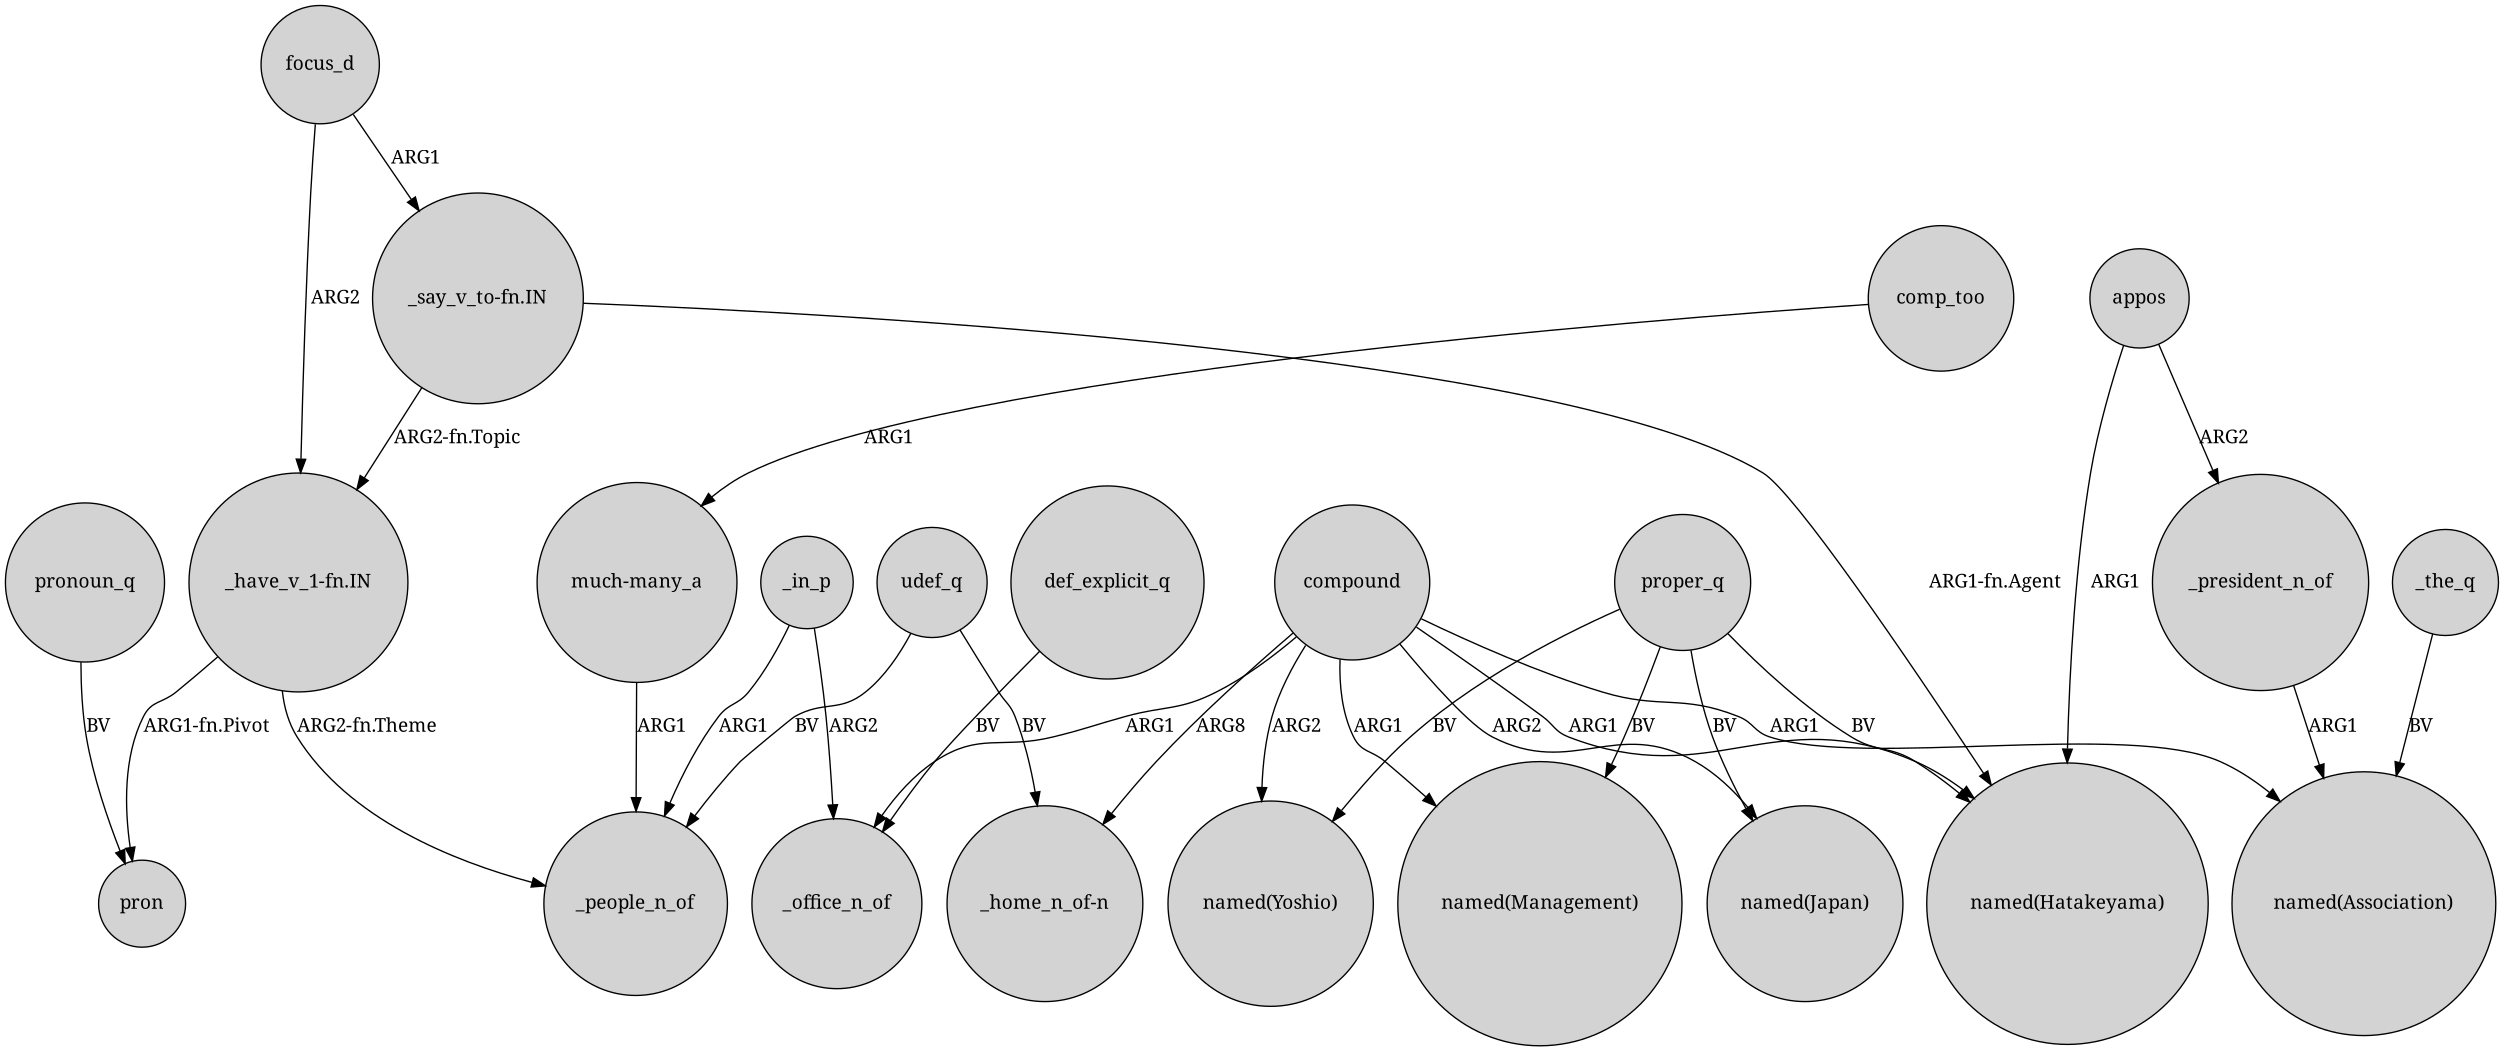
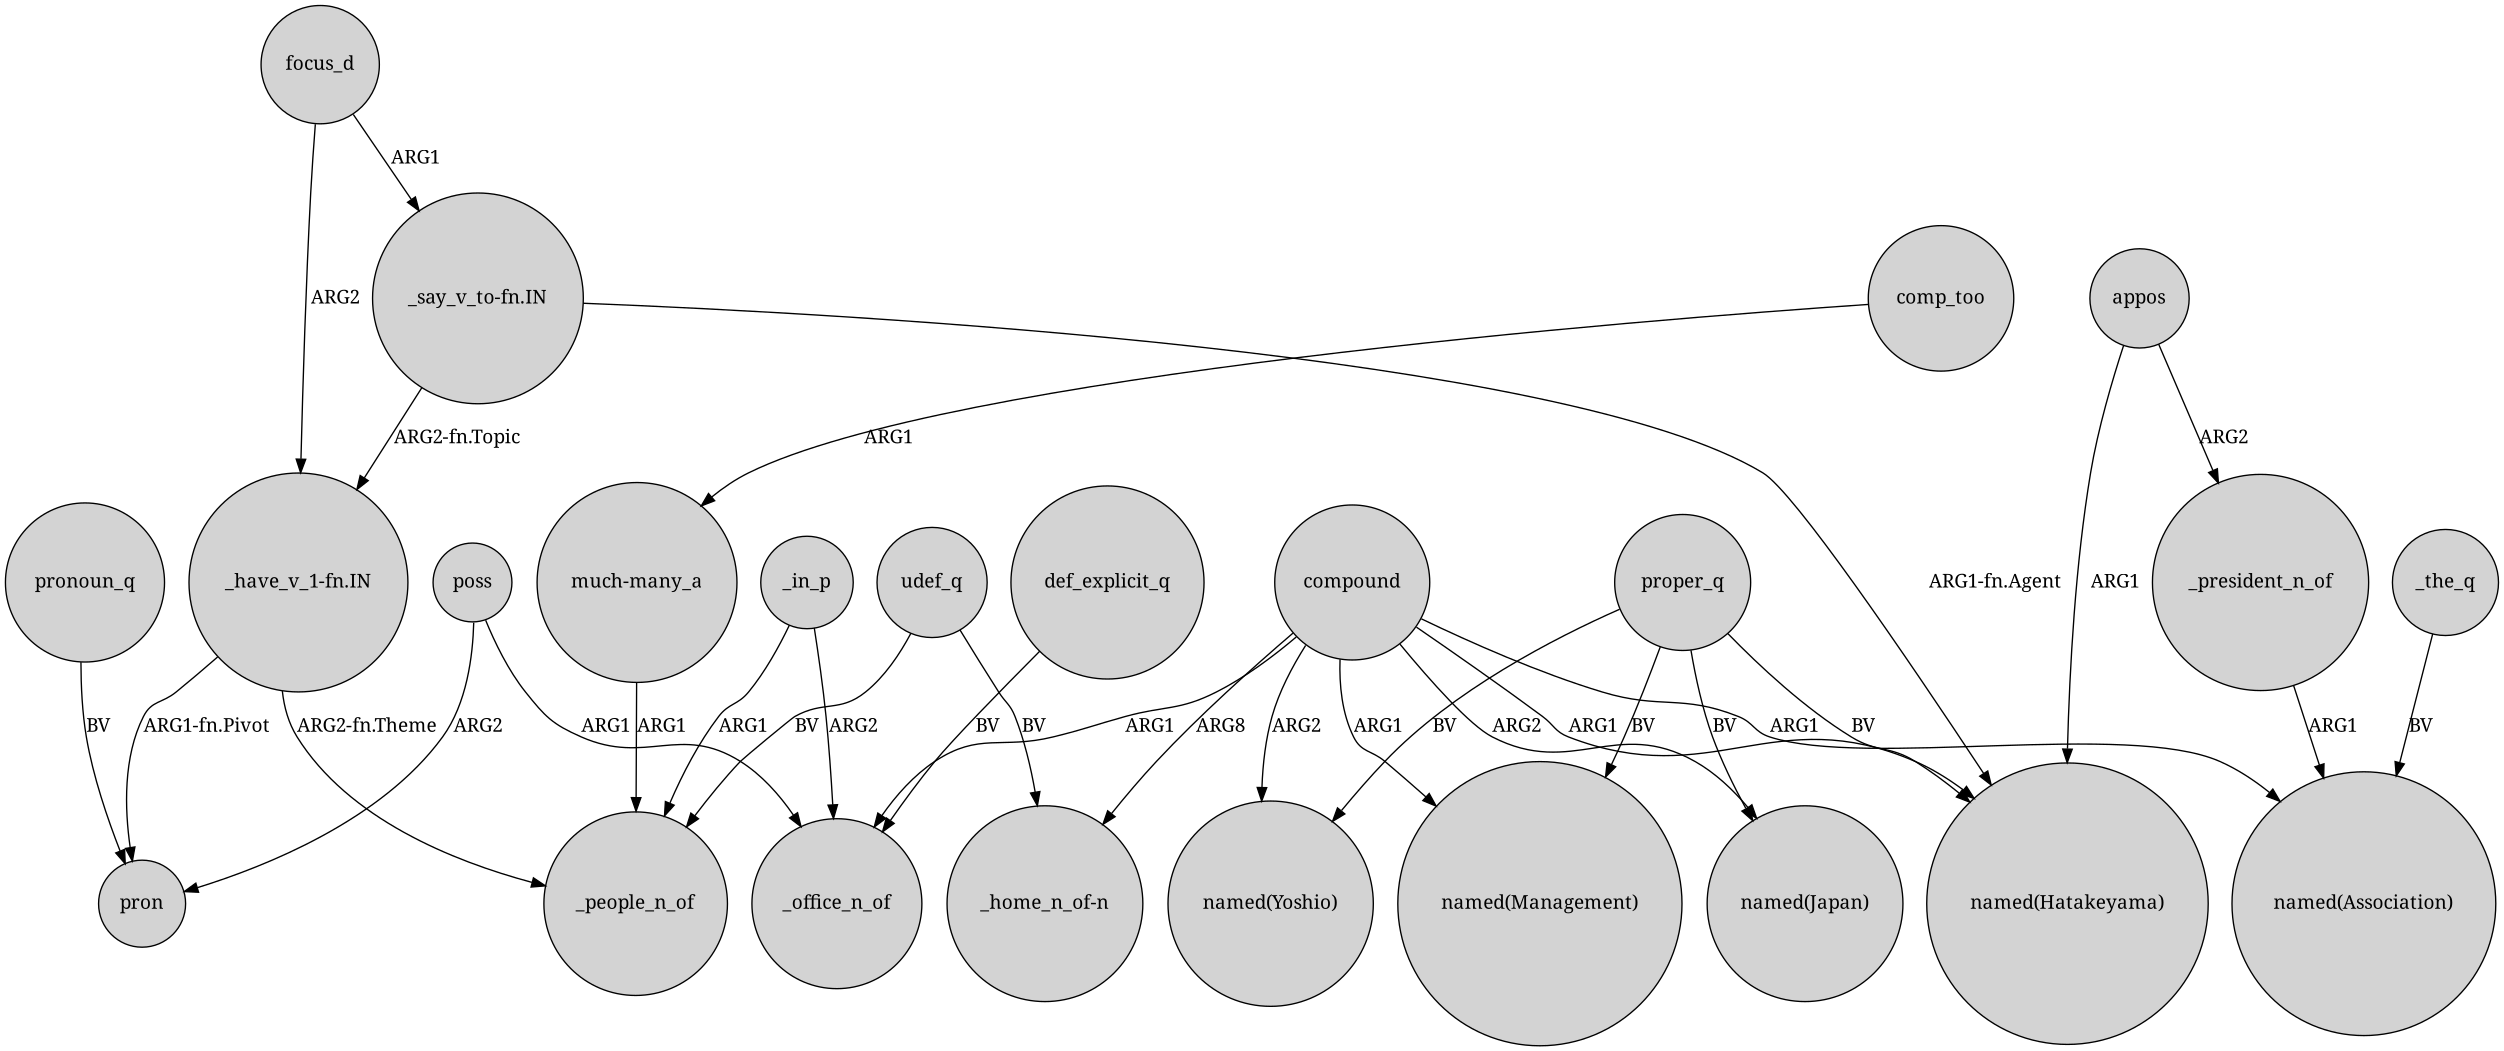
node "poss": added
